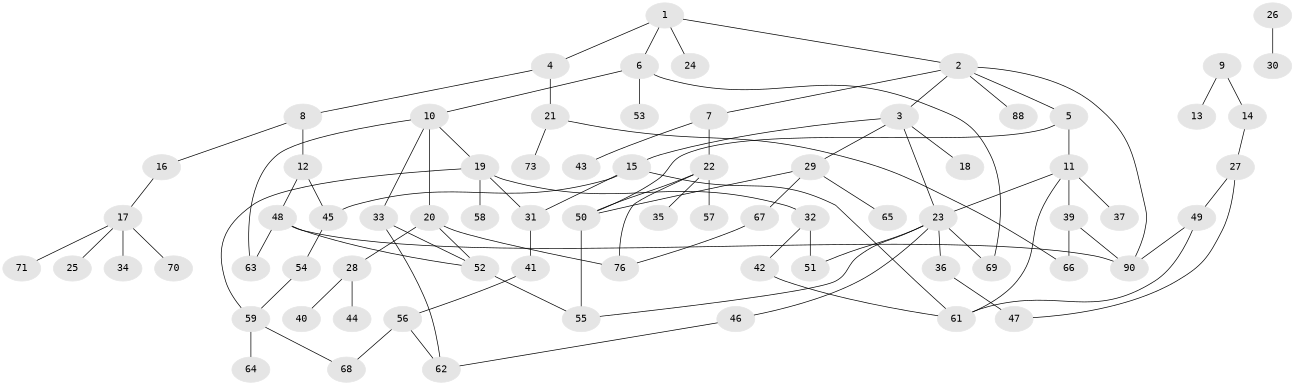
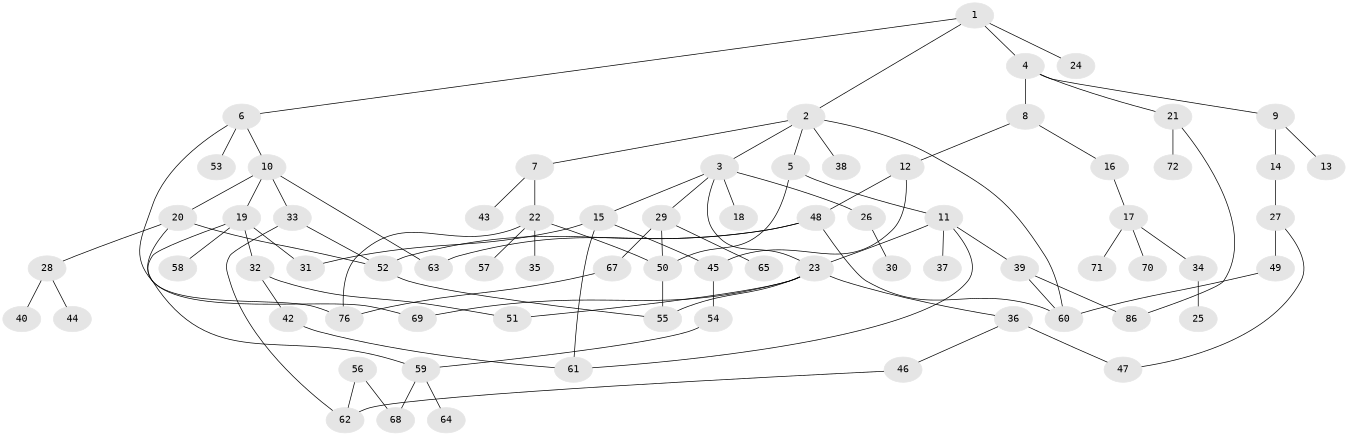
edge "4" -- "9": added
node "88": label "88" -> "38"
node "73": label "73" -> "72"
edge "3" -- "26": added
edge "17" -- "25": now "34" -- "25"
node "41": removed
node "66": label "66" -> "86"
node "90": label "90" -> "60"
edge "23" -- "46": now "36" -- "46"
edge "49" -- "61": removed
